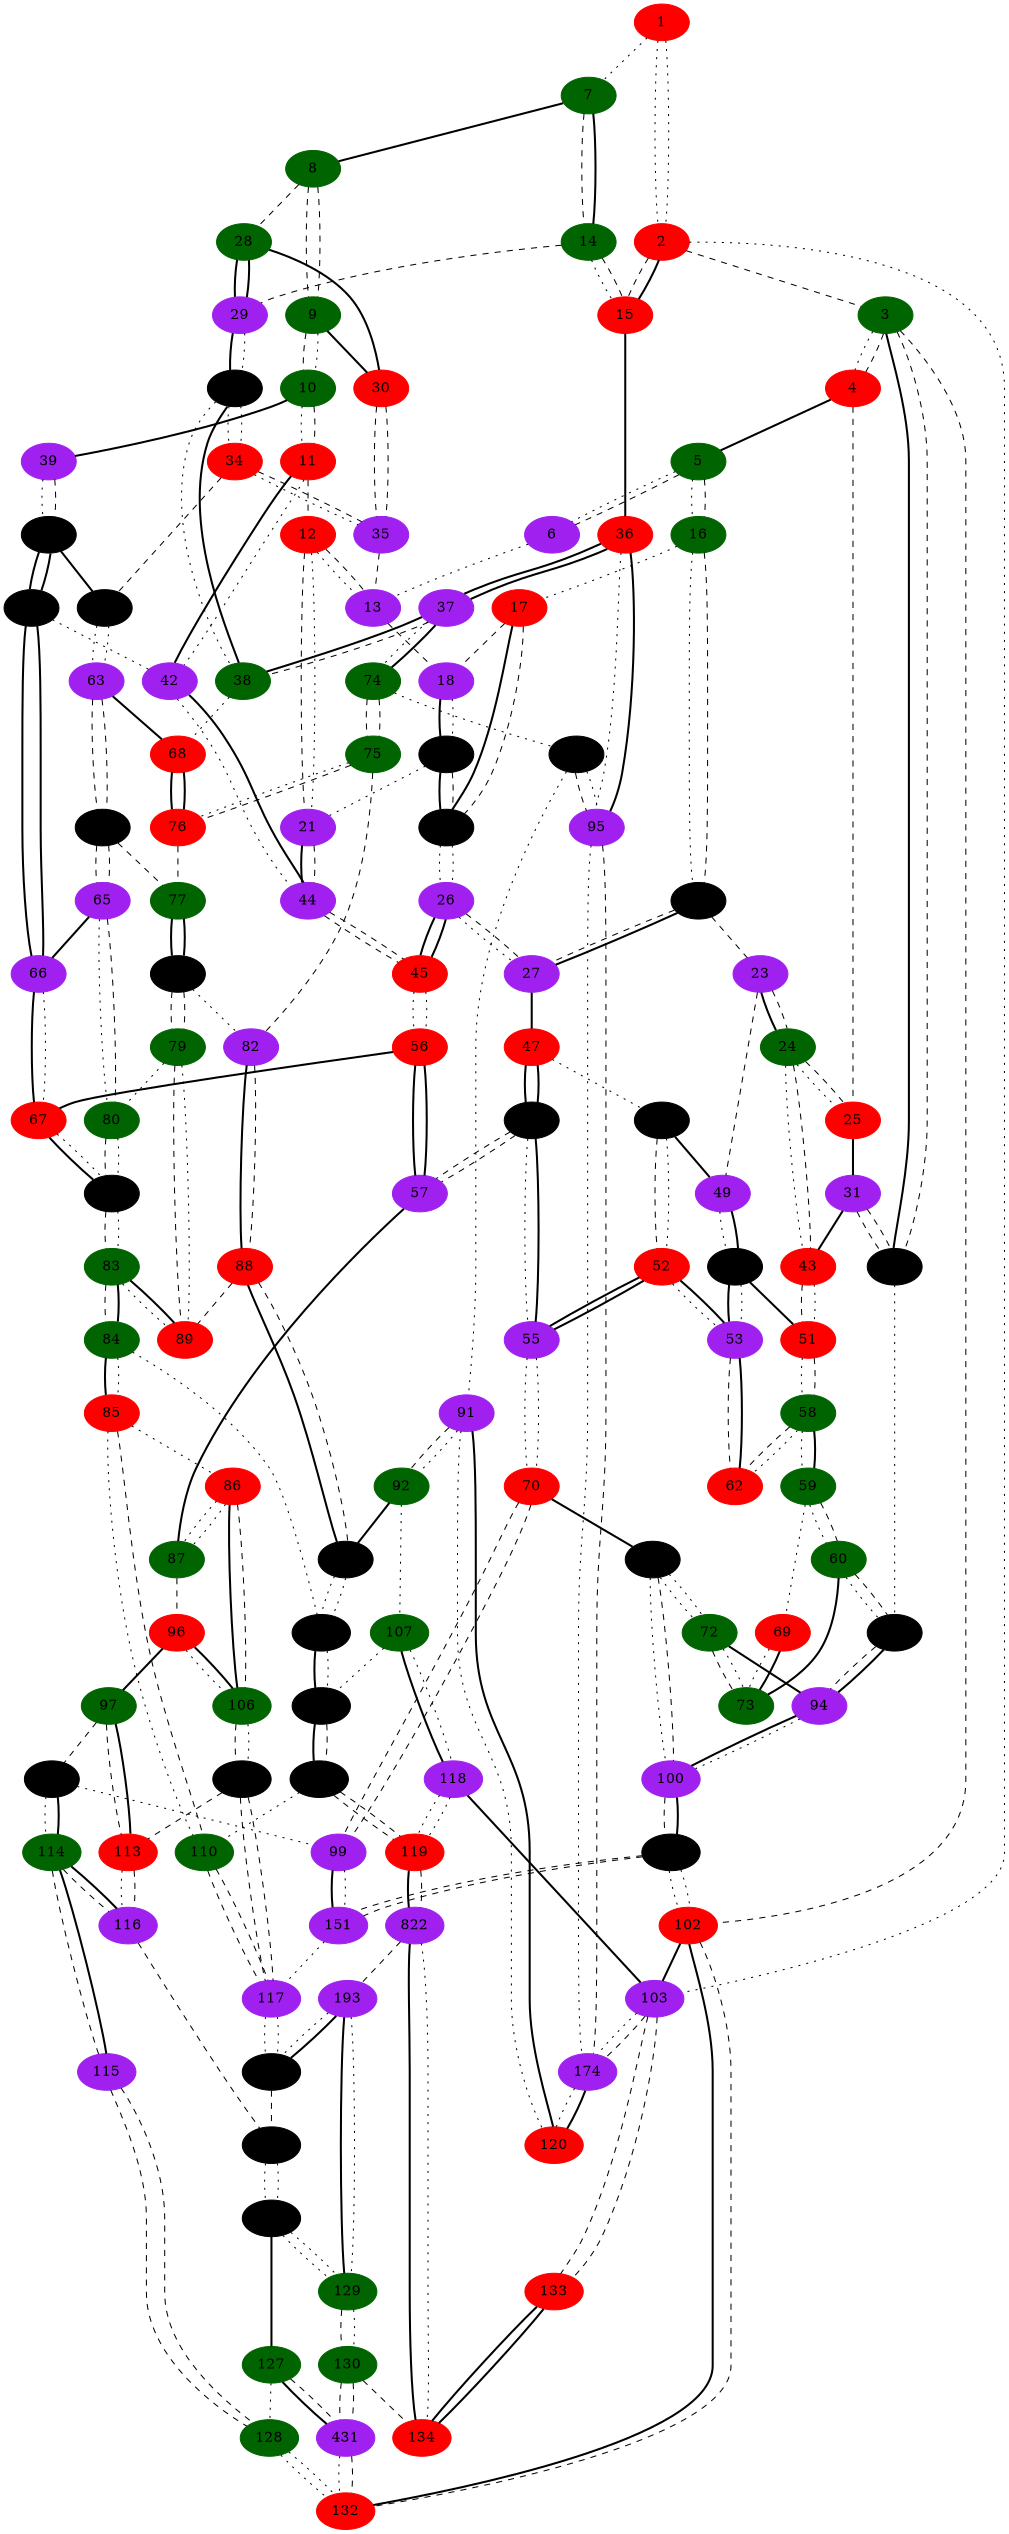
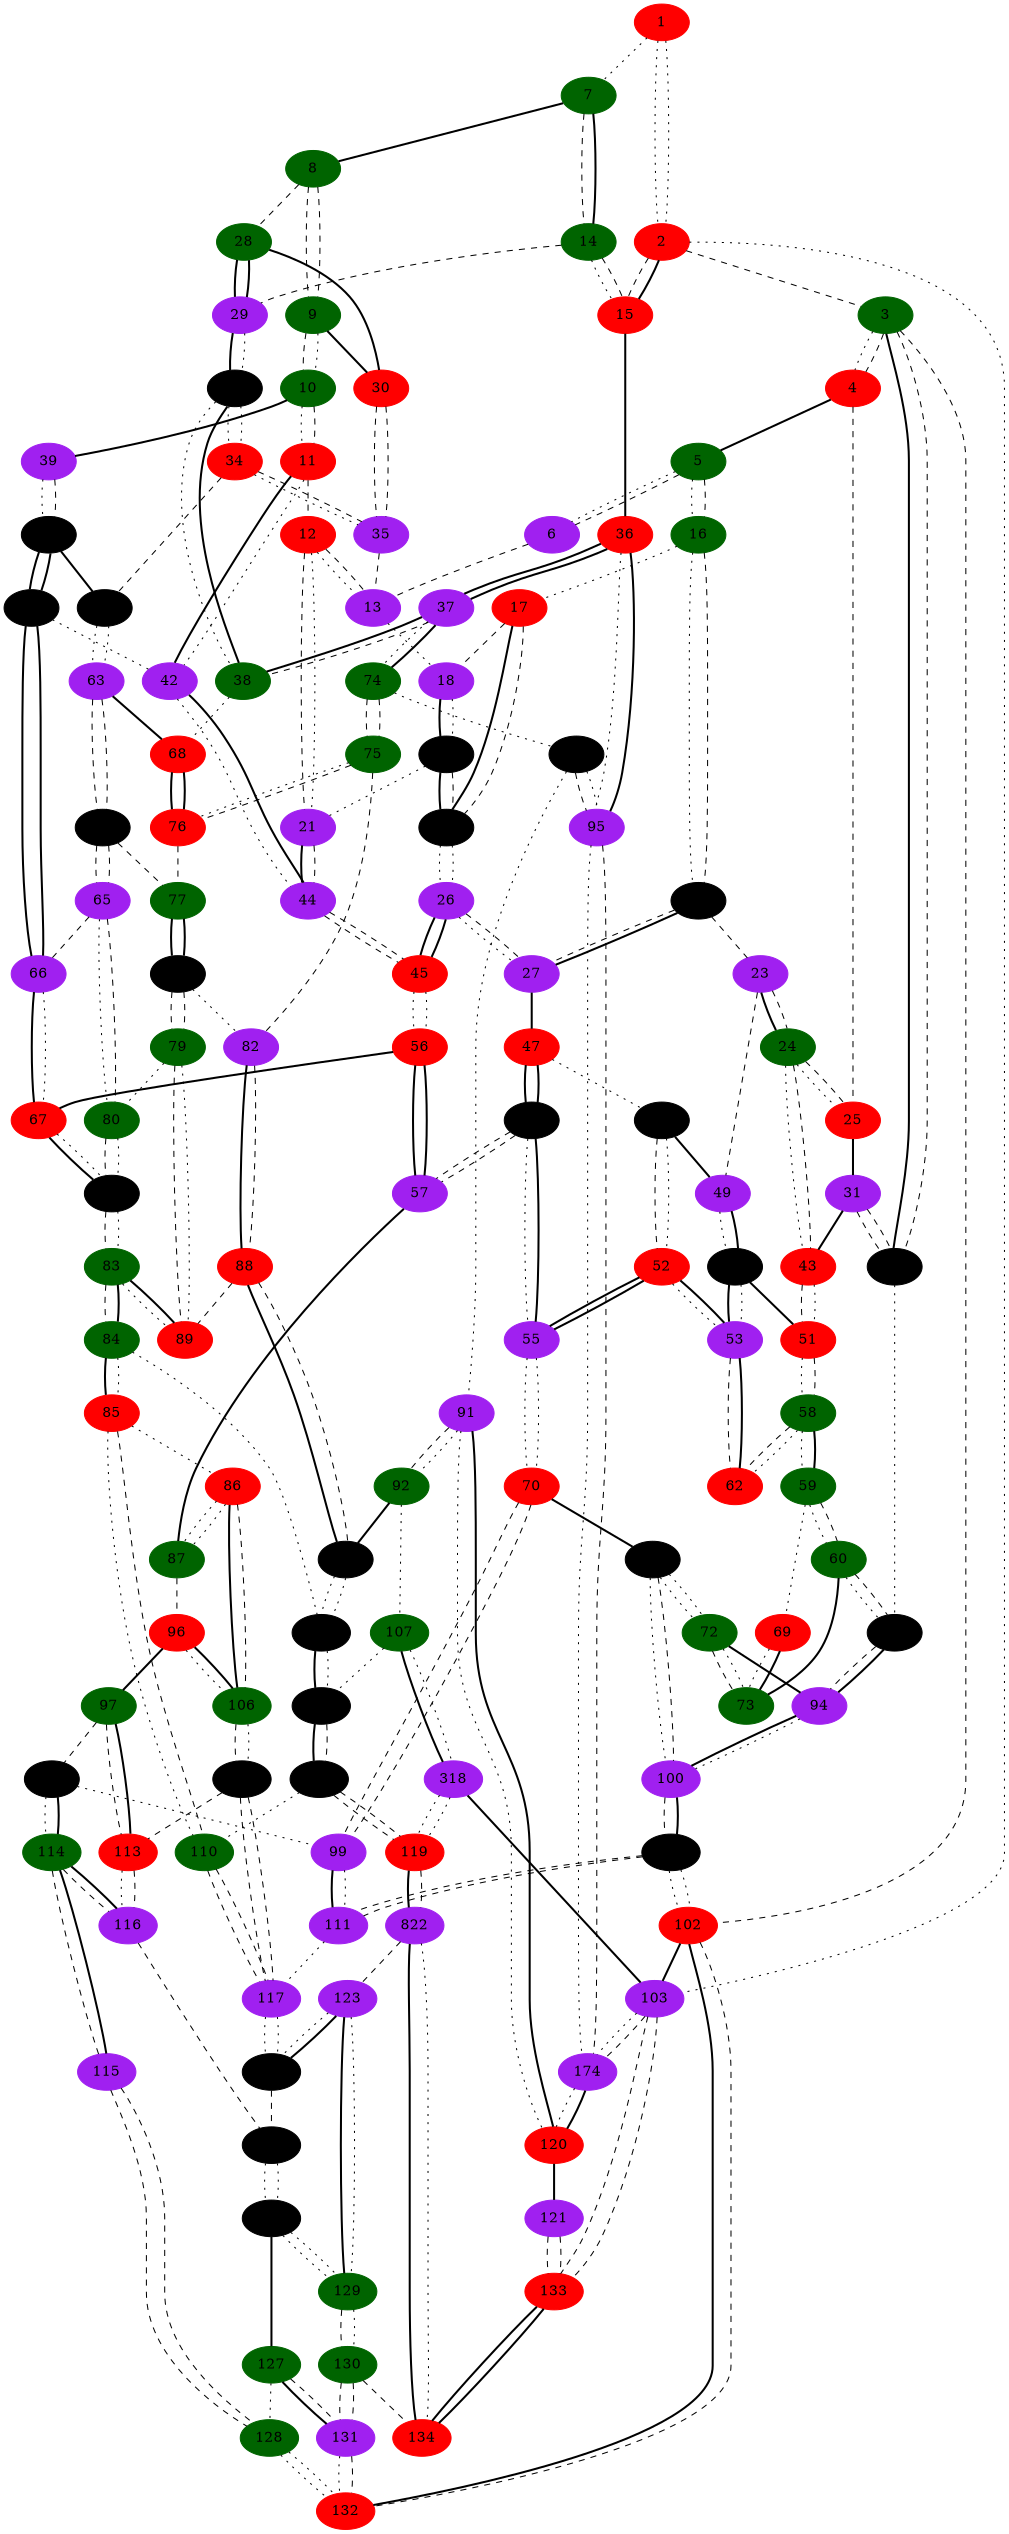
edge "6" -- "13": style dotted -> dashed
edge "13" -- "18": style dashed -> dotted
edge "65" -- "66": style bold -> dashed
node "118": label "118" -> "318"
node "151": label "151" -> "111"
node "193": label "193" -> "123"
node "121": added
node "431": label "431" -> "131"
